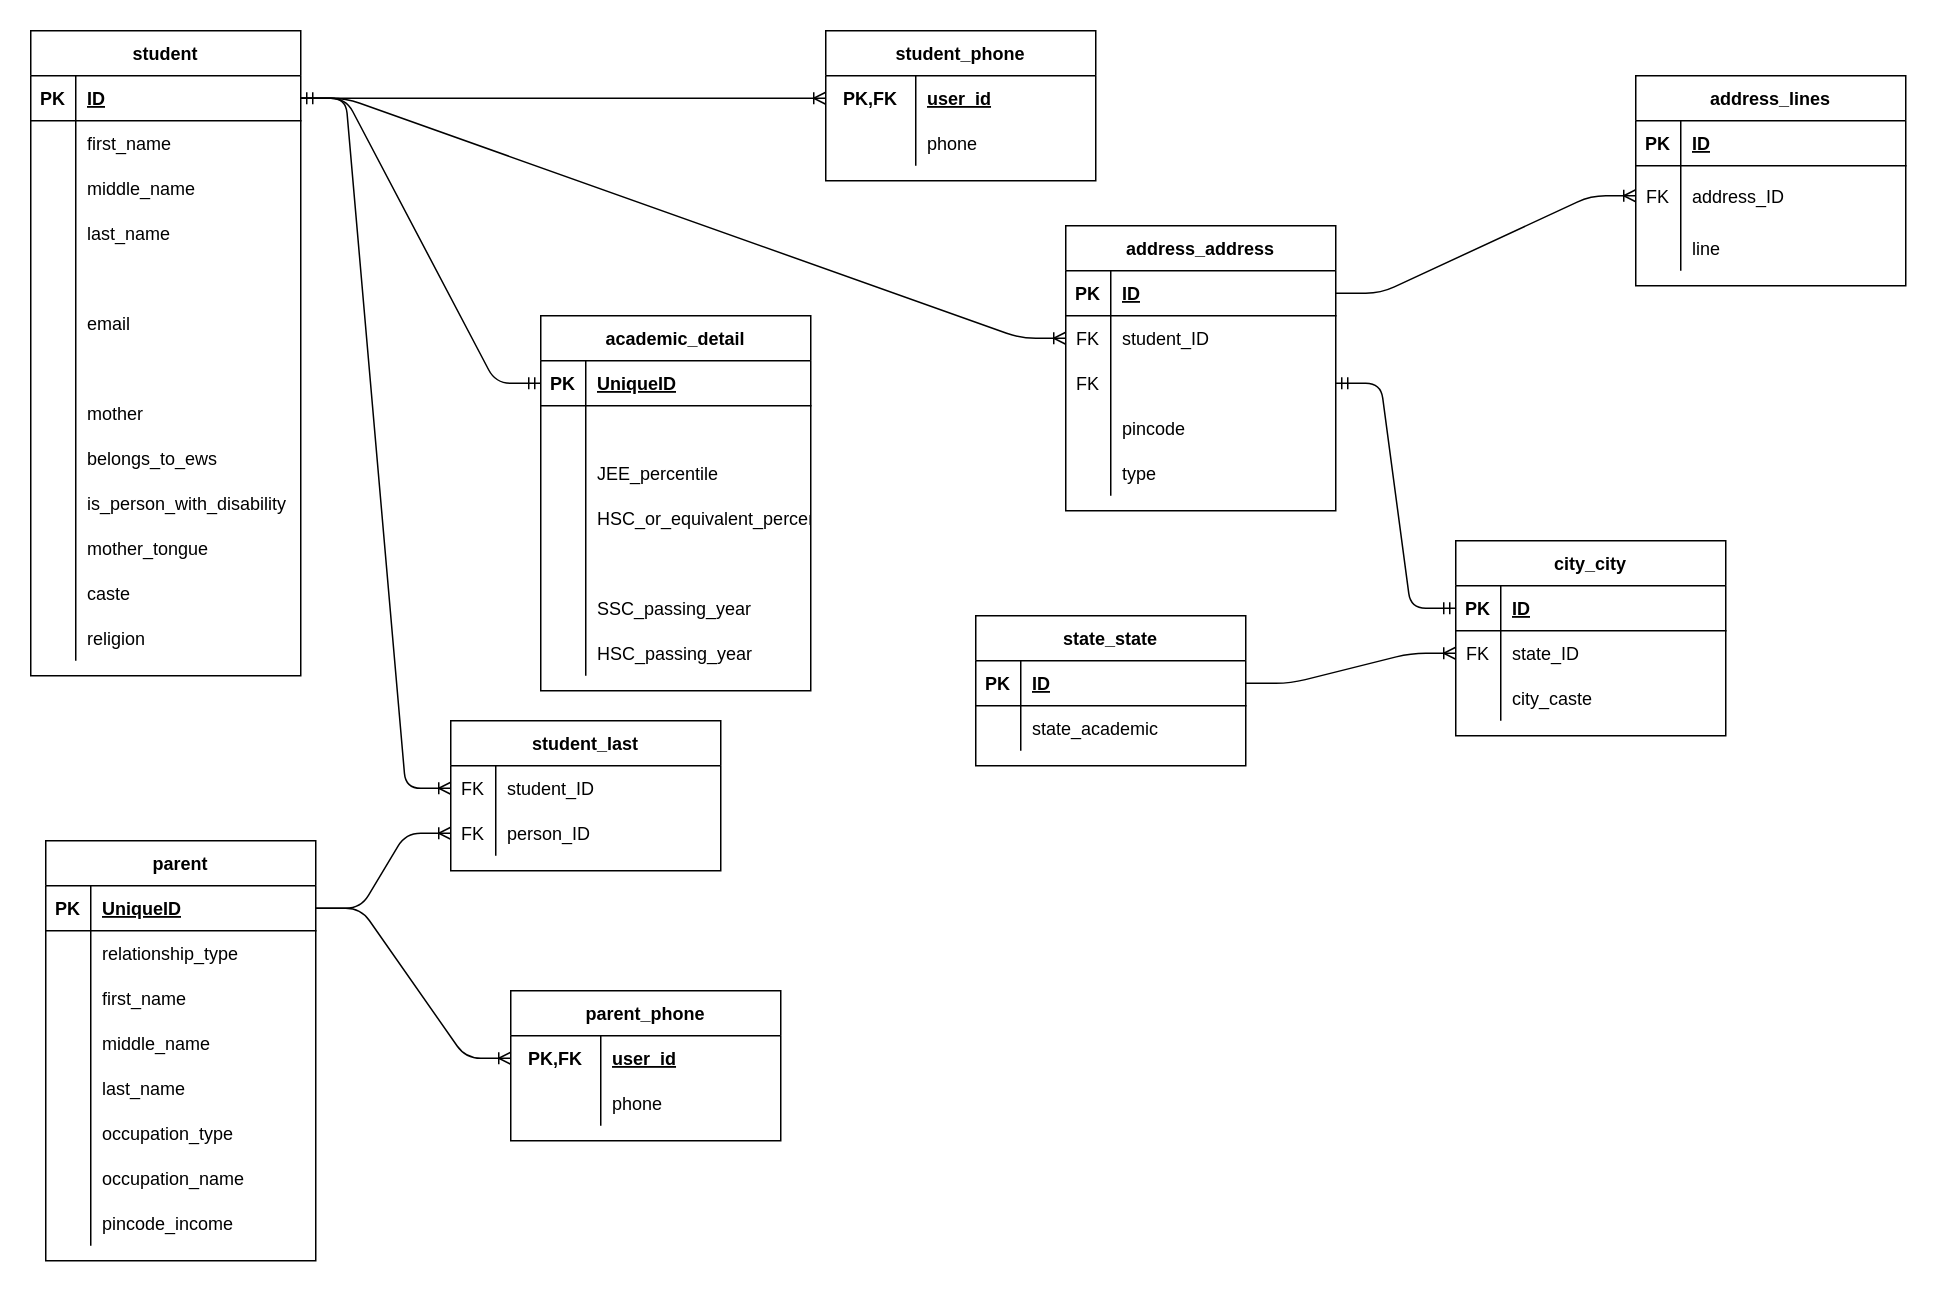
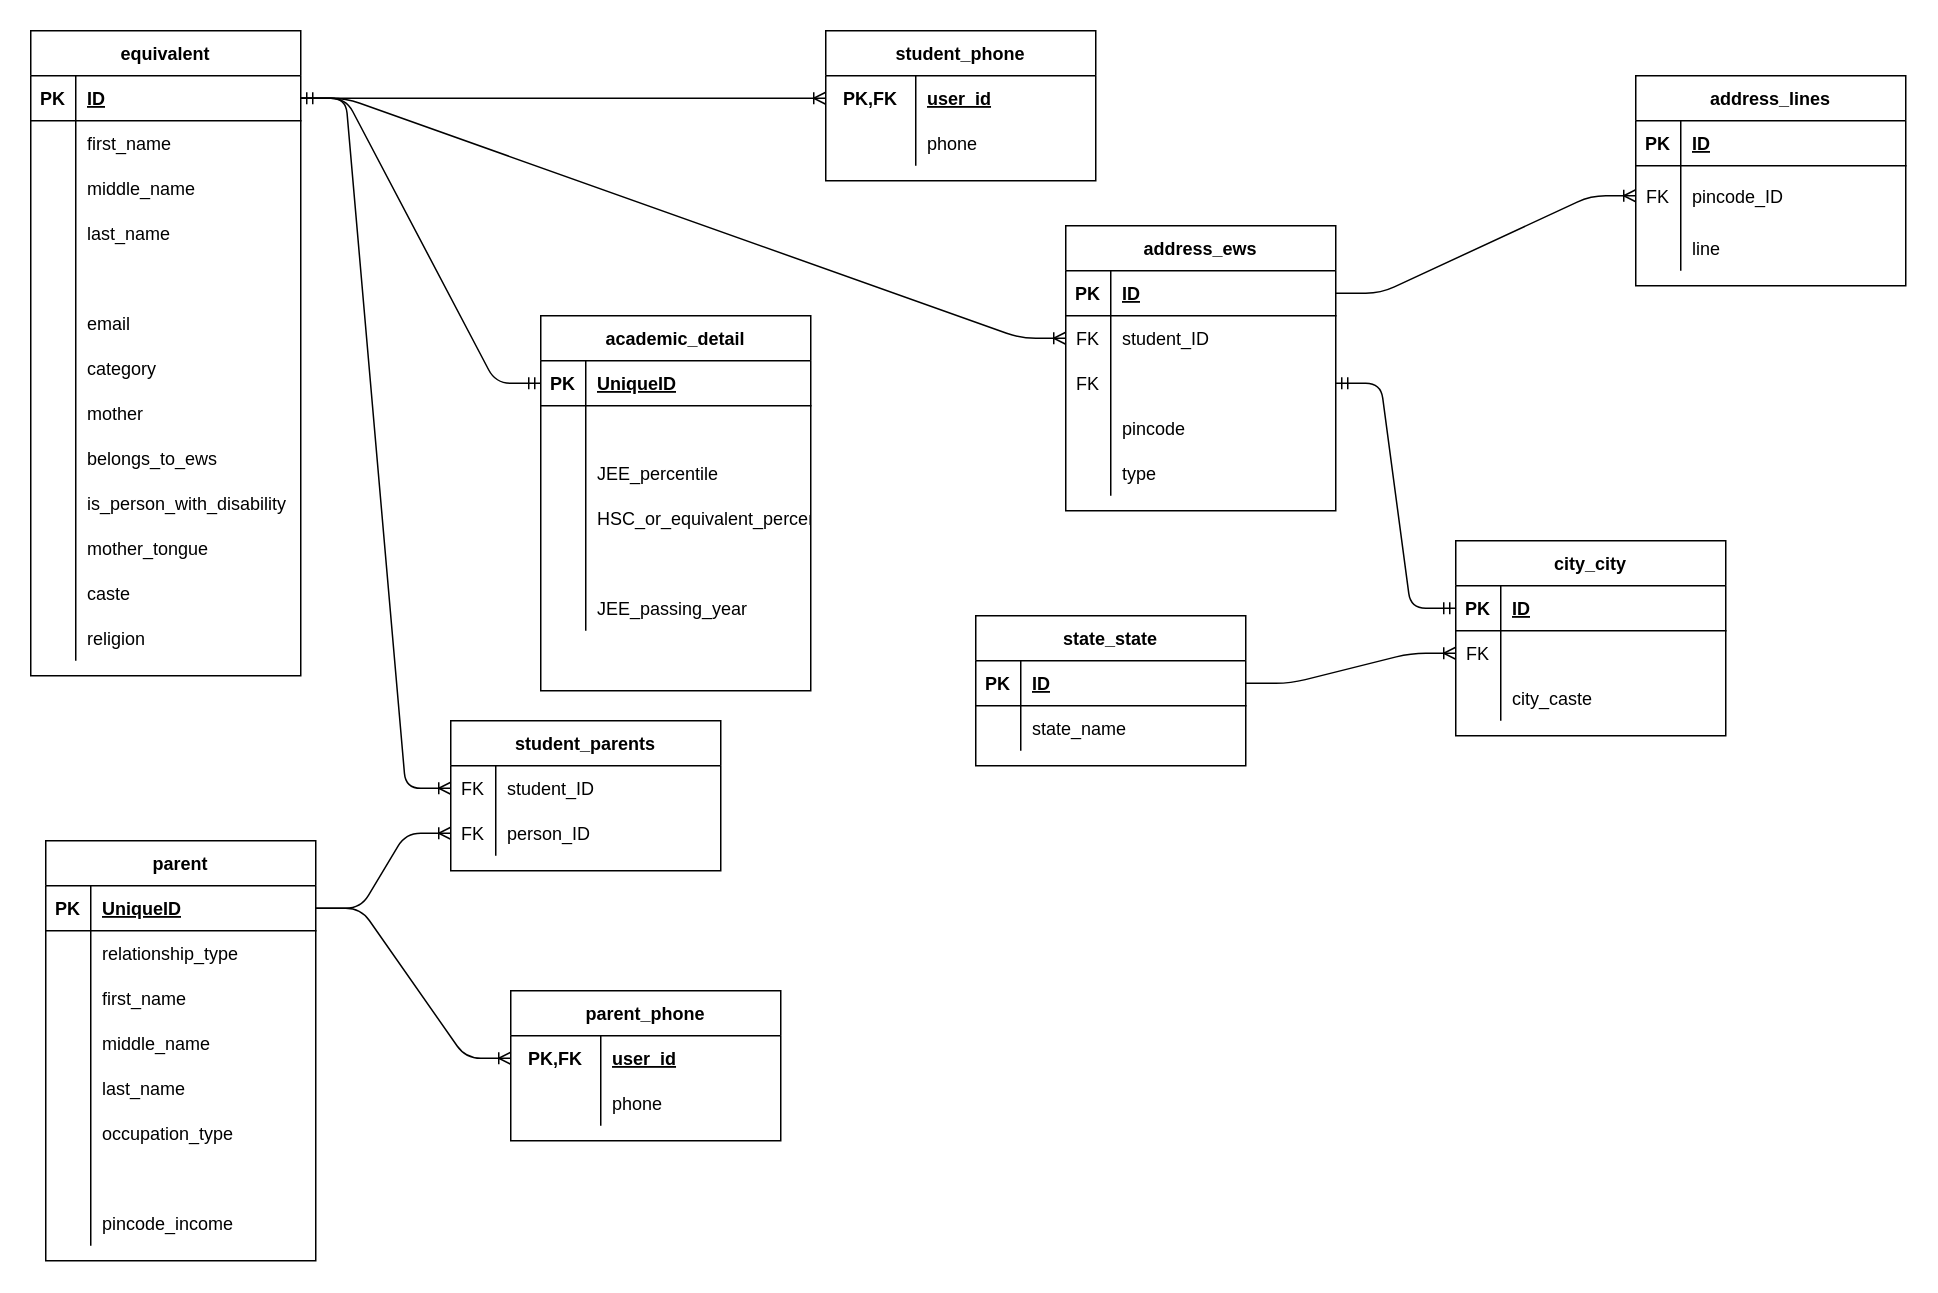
node "student": label "student" -> "equivalent"
node "address_ID": label "address_ID" -> "pincode_ID"
node "address_address": label "address_address" -> "address_ews"
node "category": added
node "SSC_passing_year": label "SSC_passing_year" -> "JEE_passing_year"
node "HSC_passing_year": removed
node "state_ID": removed
node "state_academic": label "state_academic" -> "state_name"
node "student_last": label "student_last" -> "student_parents"
node "occupation_name": removed
